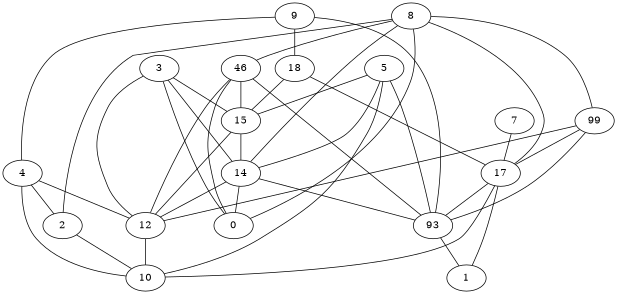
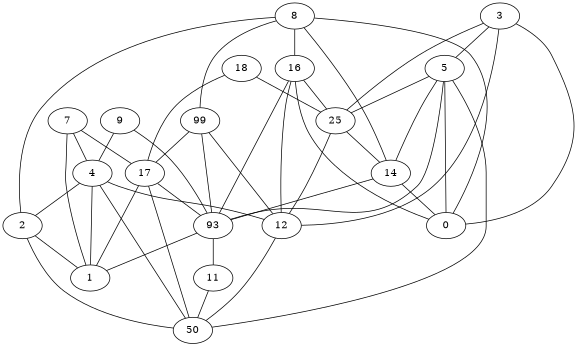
edge "9" -- "18": removed
node "46": label "46" -> "16"
edge "8" -- "17": removed
node "15": label "15" -> "25"
edge "3" -- "14": now "3" -- "5"
edge "7" -- "4": added
edge "5" -- "0": added
edge "14" -- "12": removed
edge "7" -- "1": added
edge "4" -- "1": added
edge "2" -- "1": added
node "10": label "10" -> "50"
node "11": added
